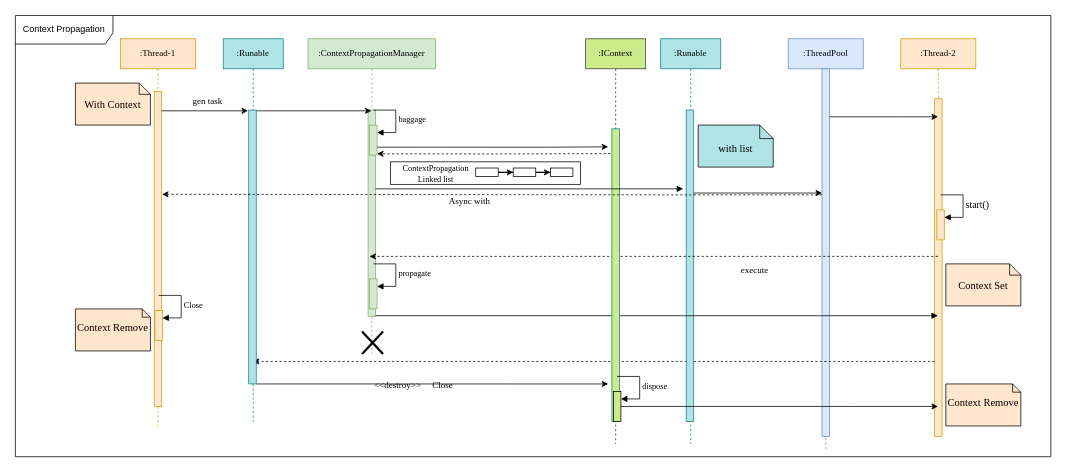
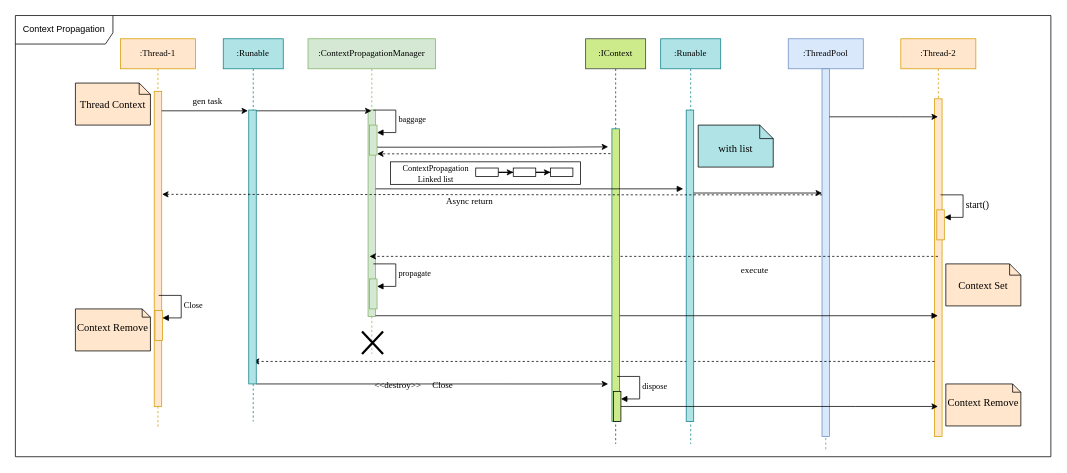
node "With Context": label "With Context" -> "Thread Context"
node "Async with": label "Async with" -> "Async return"
